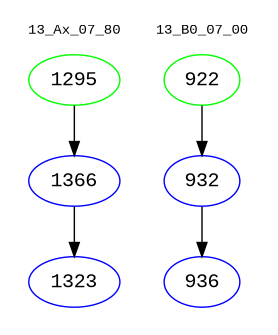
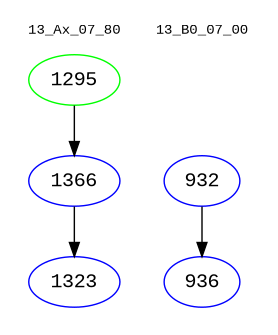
node "922": removed
